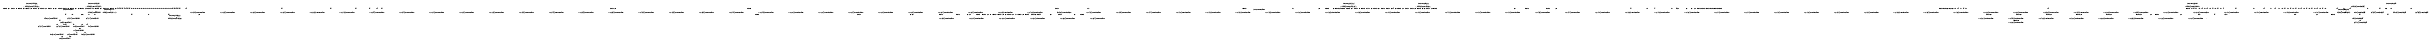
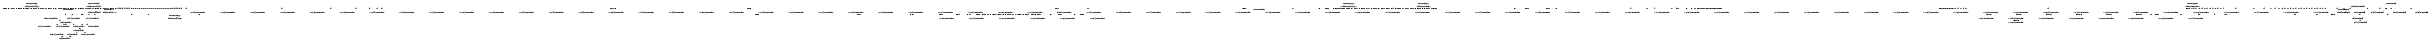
edge "10.1.80.1:59290#ServerID_OuterContainerID" -> "localhost:3000#ServerID_04eca90de97f": now "10.1.80.1:59290#ServerID_OuterContainerID" -> "1_fwatchdog#ServerID_04eca90de97f"
